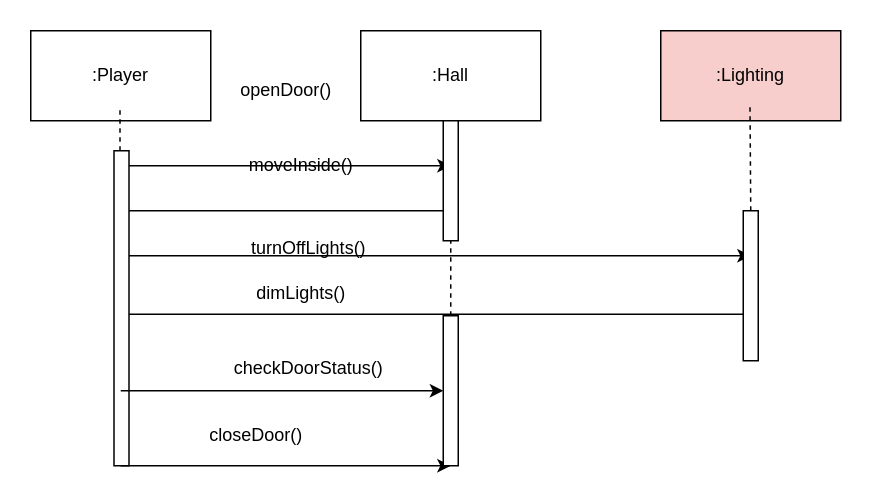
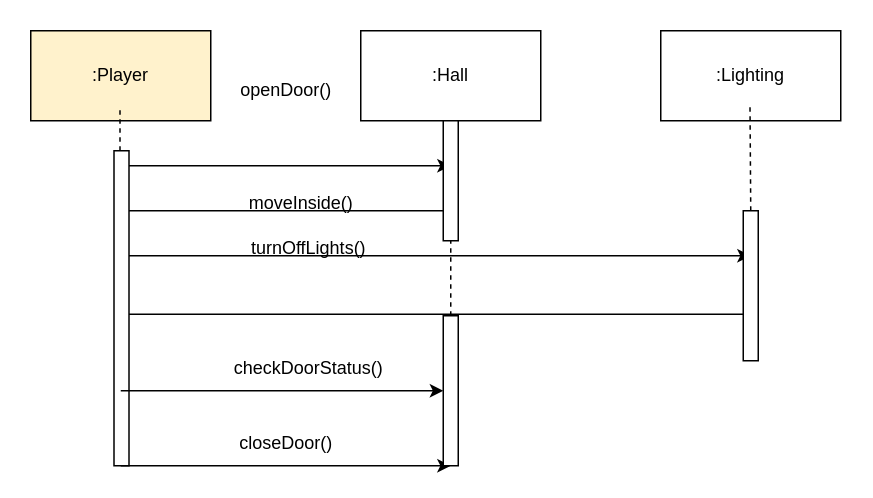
node ":Player": fillcolor #ffffff -> #fff2cc
node ":Lighting": fillcolor #f8cecc -> #ffffff
node "moveInside()": moved (301, 166) -> (301, 203)
node "dimLights()": removed
node "closeDoor()": moved (256, 436) -> (286, 443)
